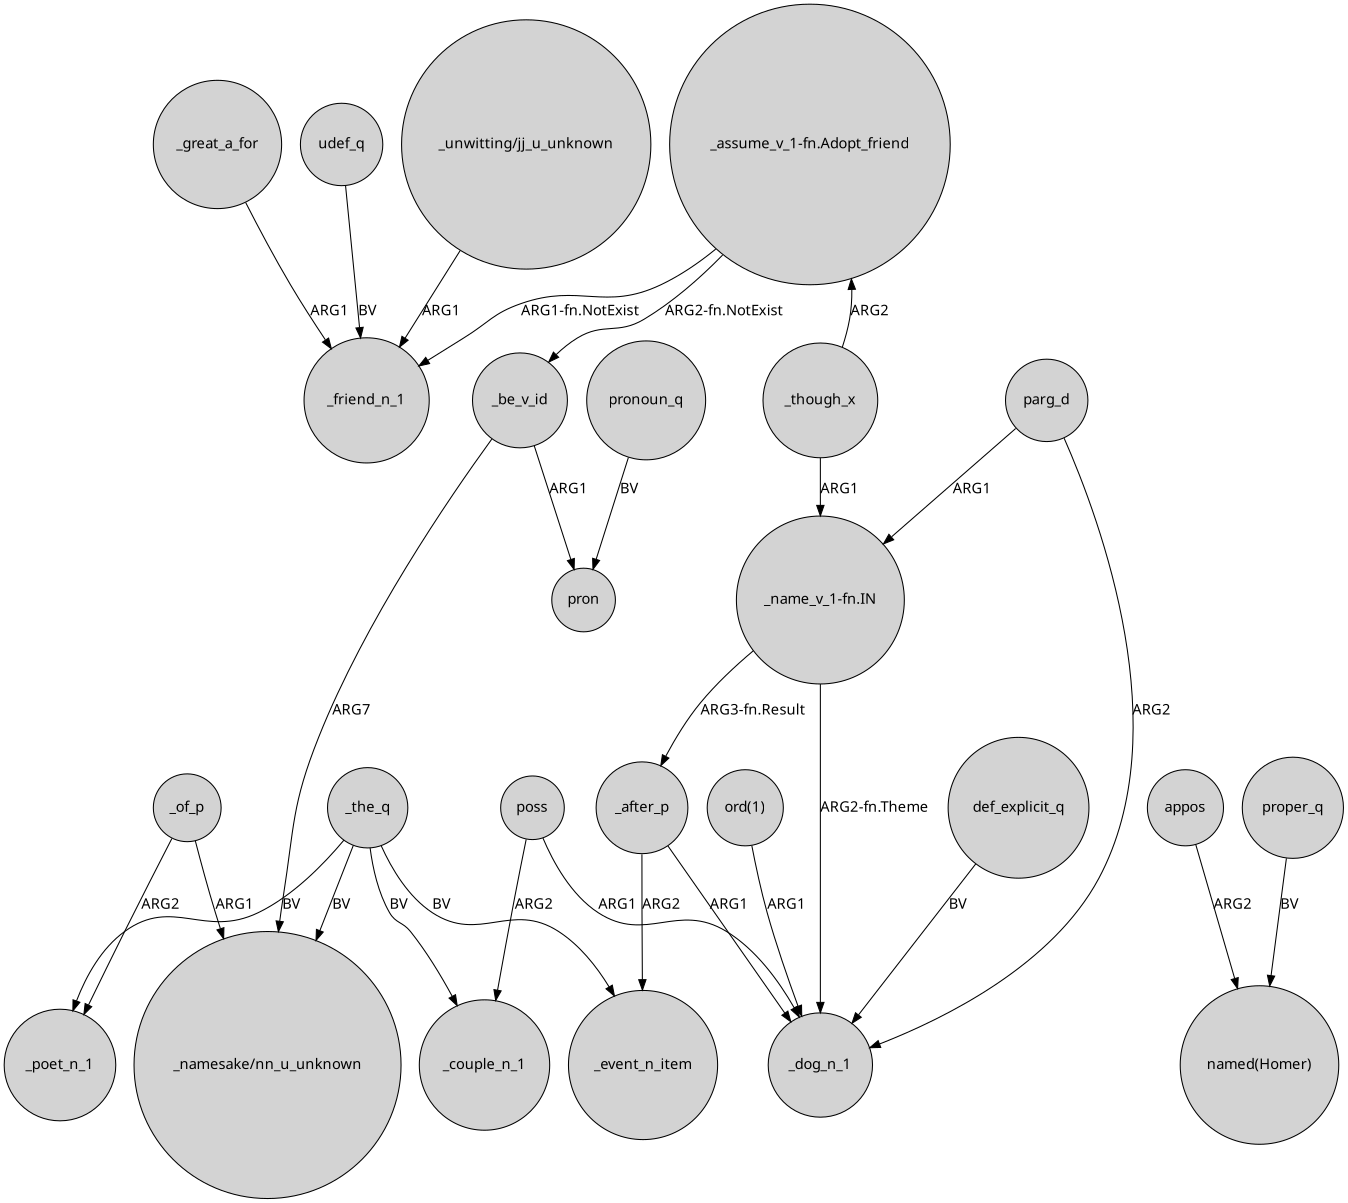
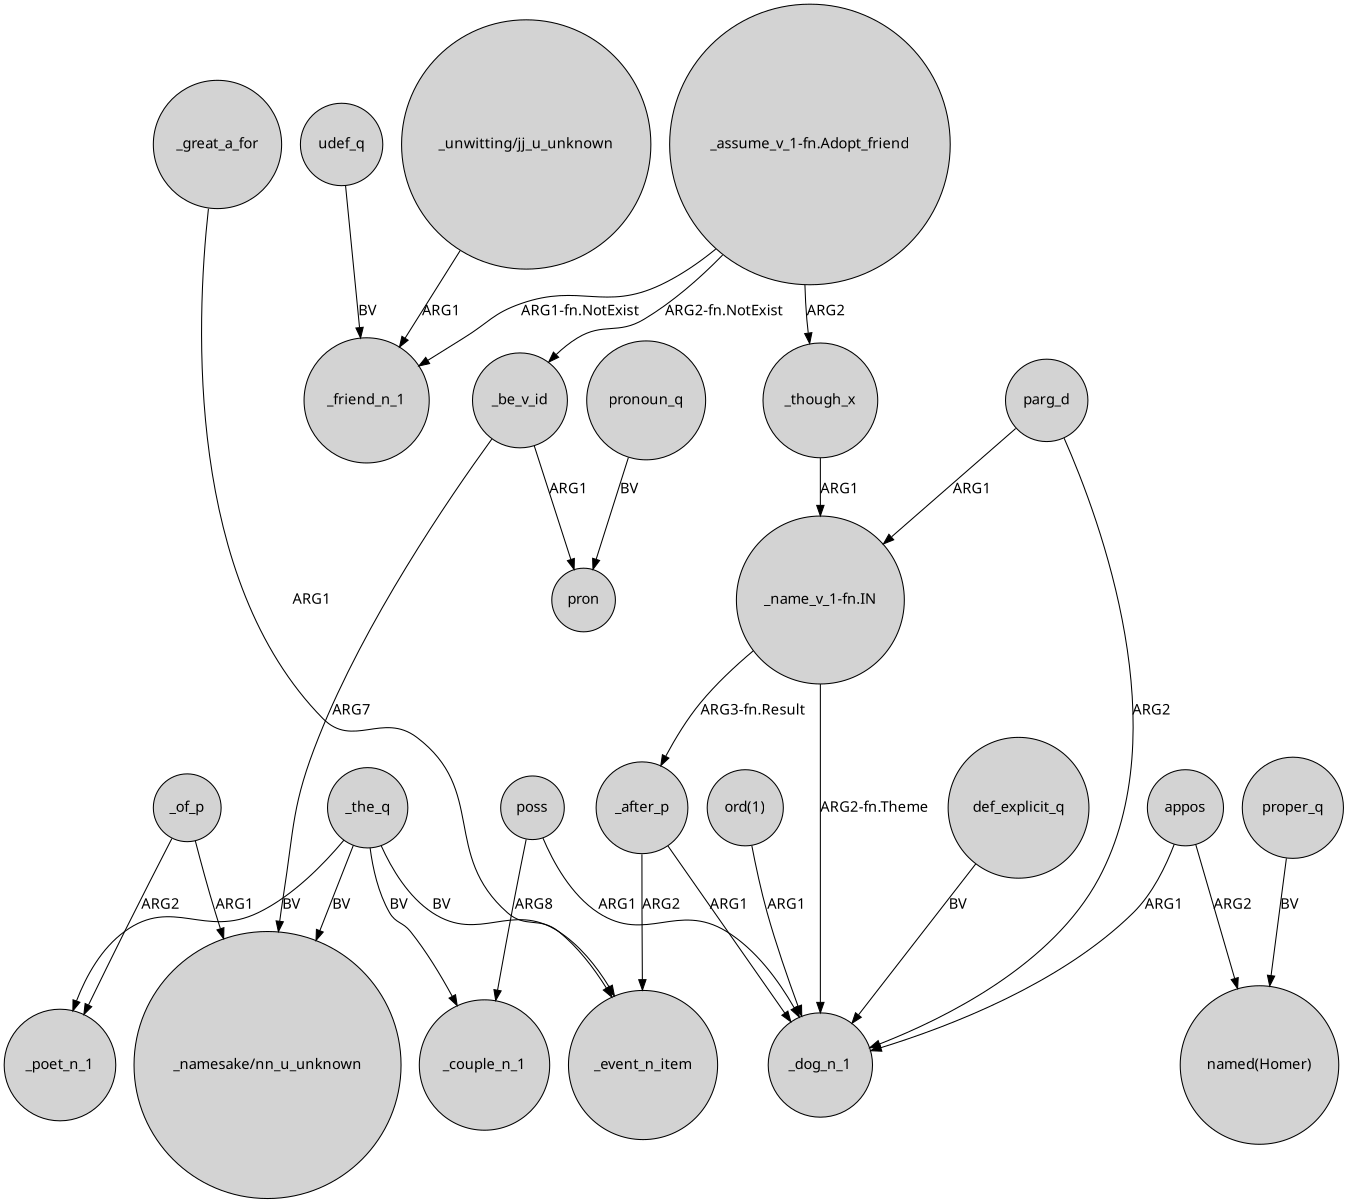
edge "_great_a_for" -> "_friend_n_1": now "_great_a_for" -> "_event_n_item"
edge "_though_x" -> "_assume_v_1-fn.Adopt_friend": reversed
edge "poss" -> "_couple_n_1": label "ARG2" -> "ARG8"
edge "appos" -> "_dog_n_1": added, label "ARG1"
